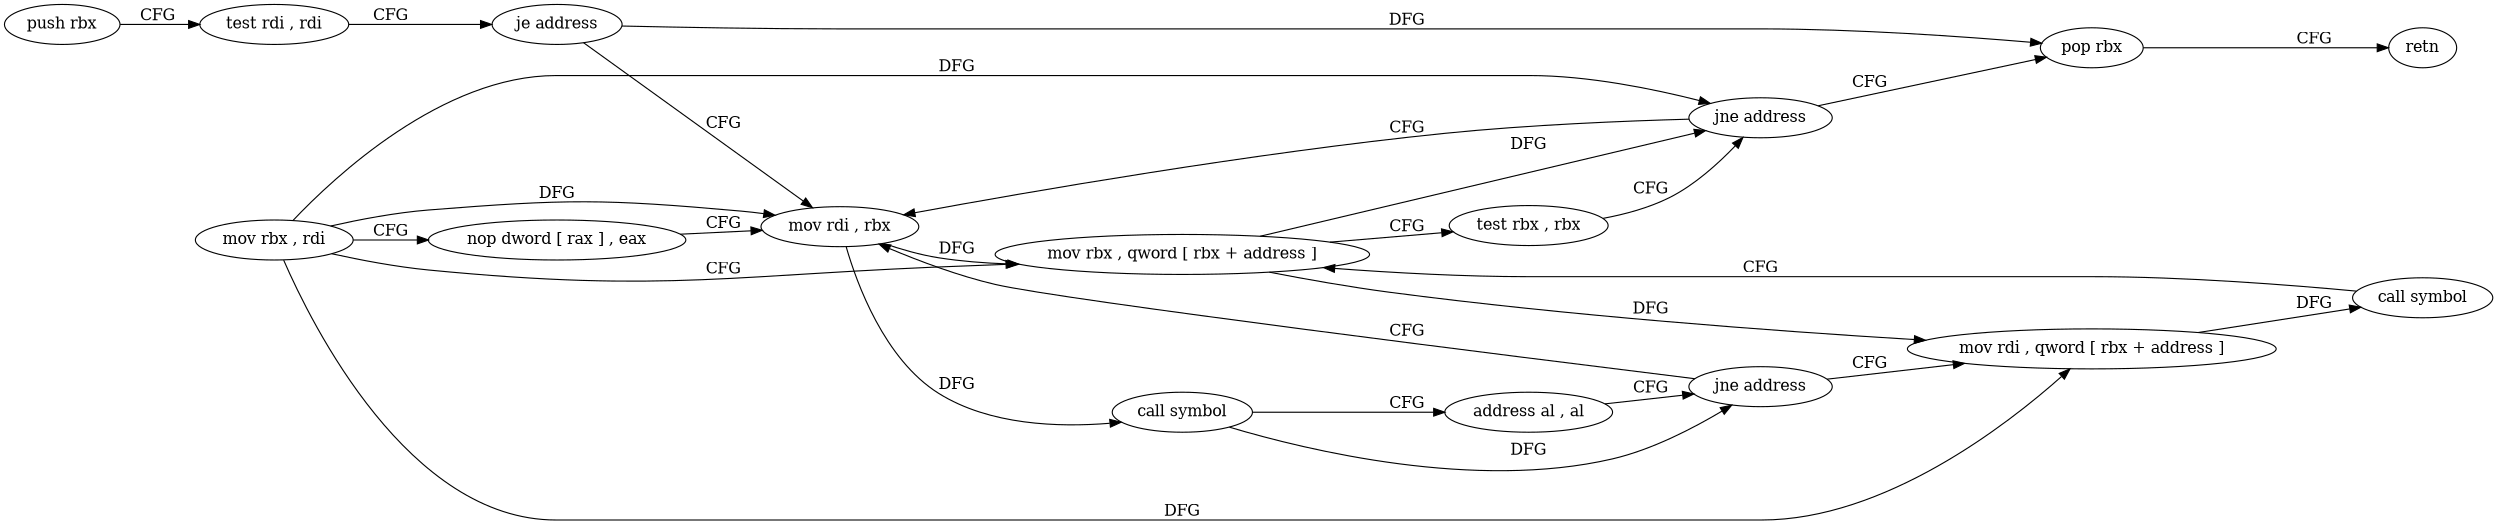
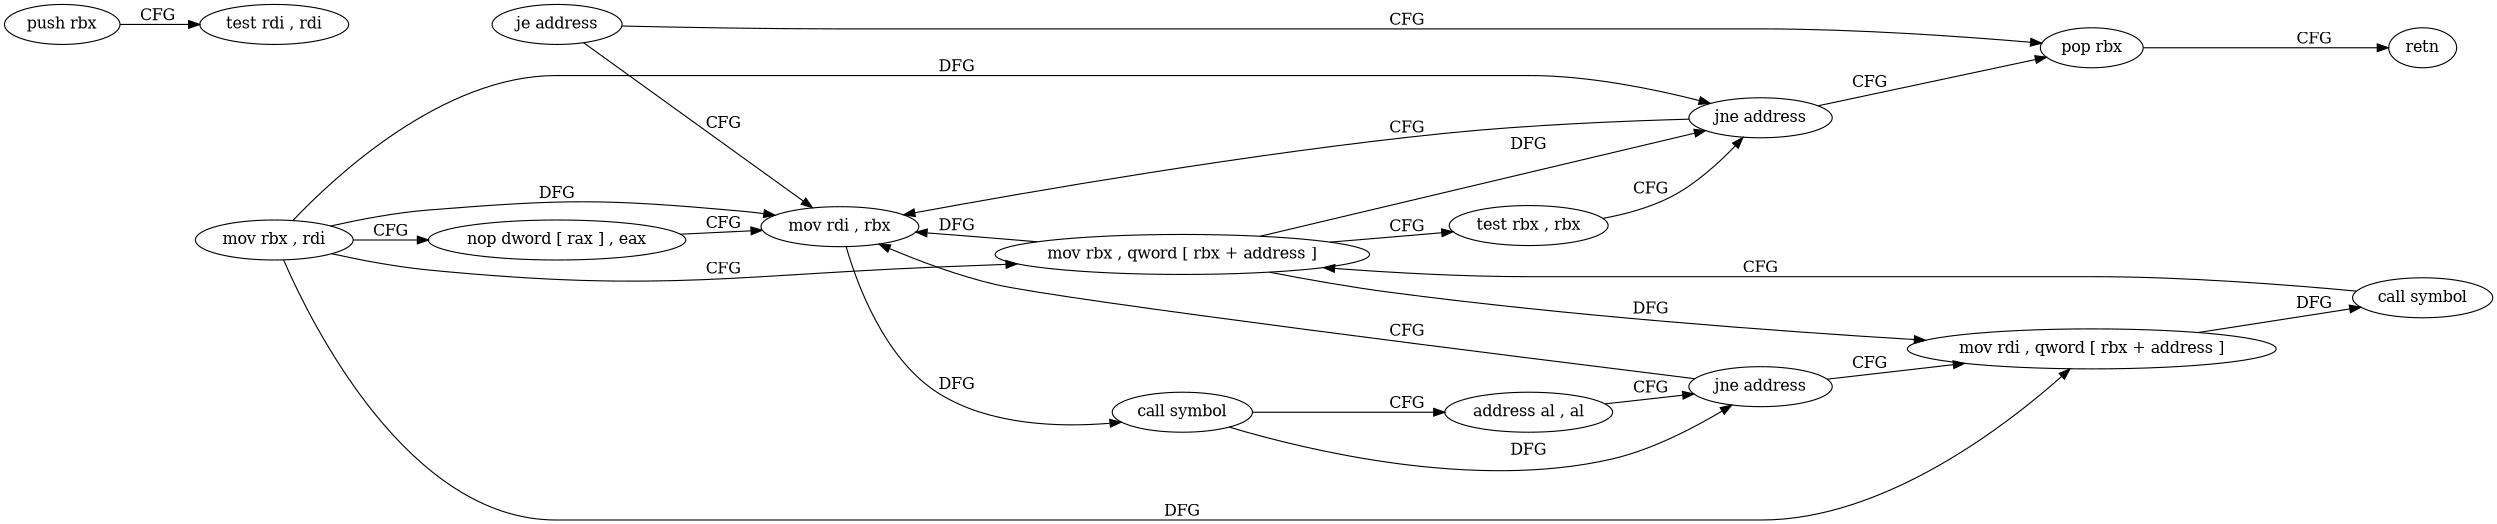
edge "je address" -> "pop rbx": label "DFG" -> "CFG"
edge "test rdi , rdi" -> "je address": removed, label "CFG"
edge "mov rdi , rbx" -> "mov rbx , qword [ rbx + address ]": reversed
